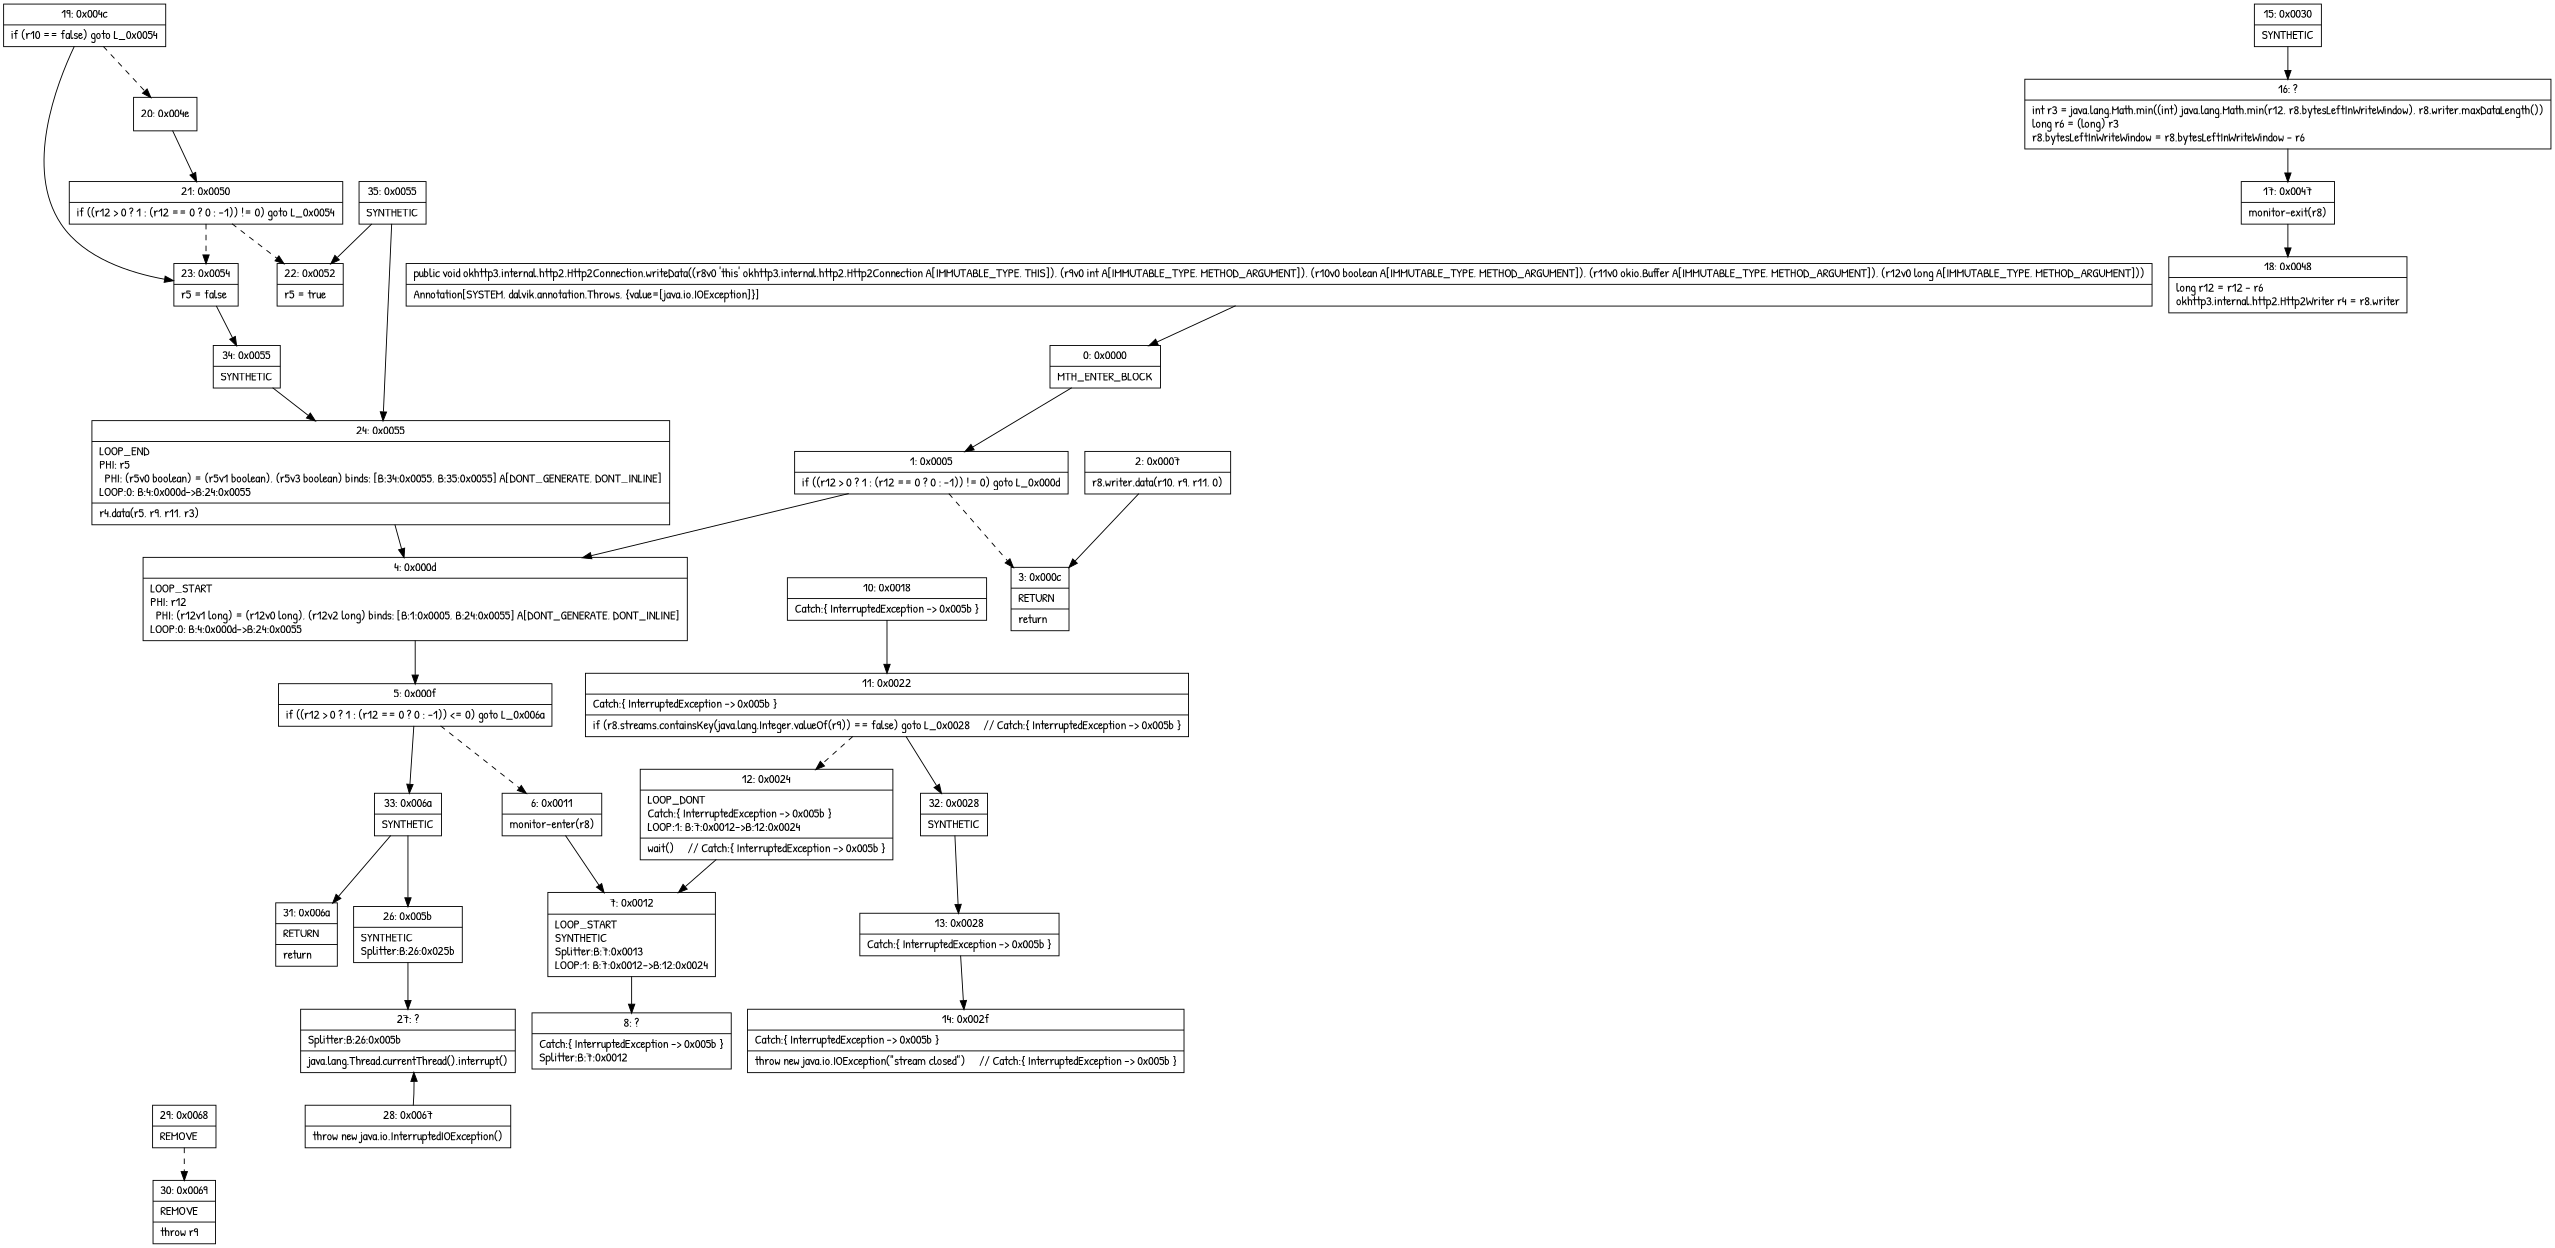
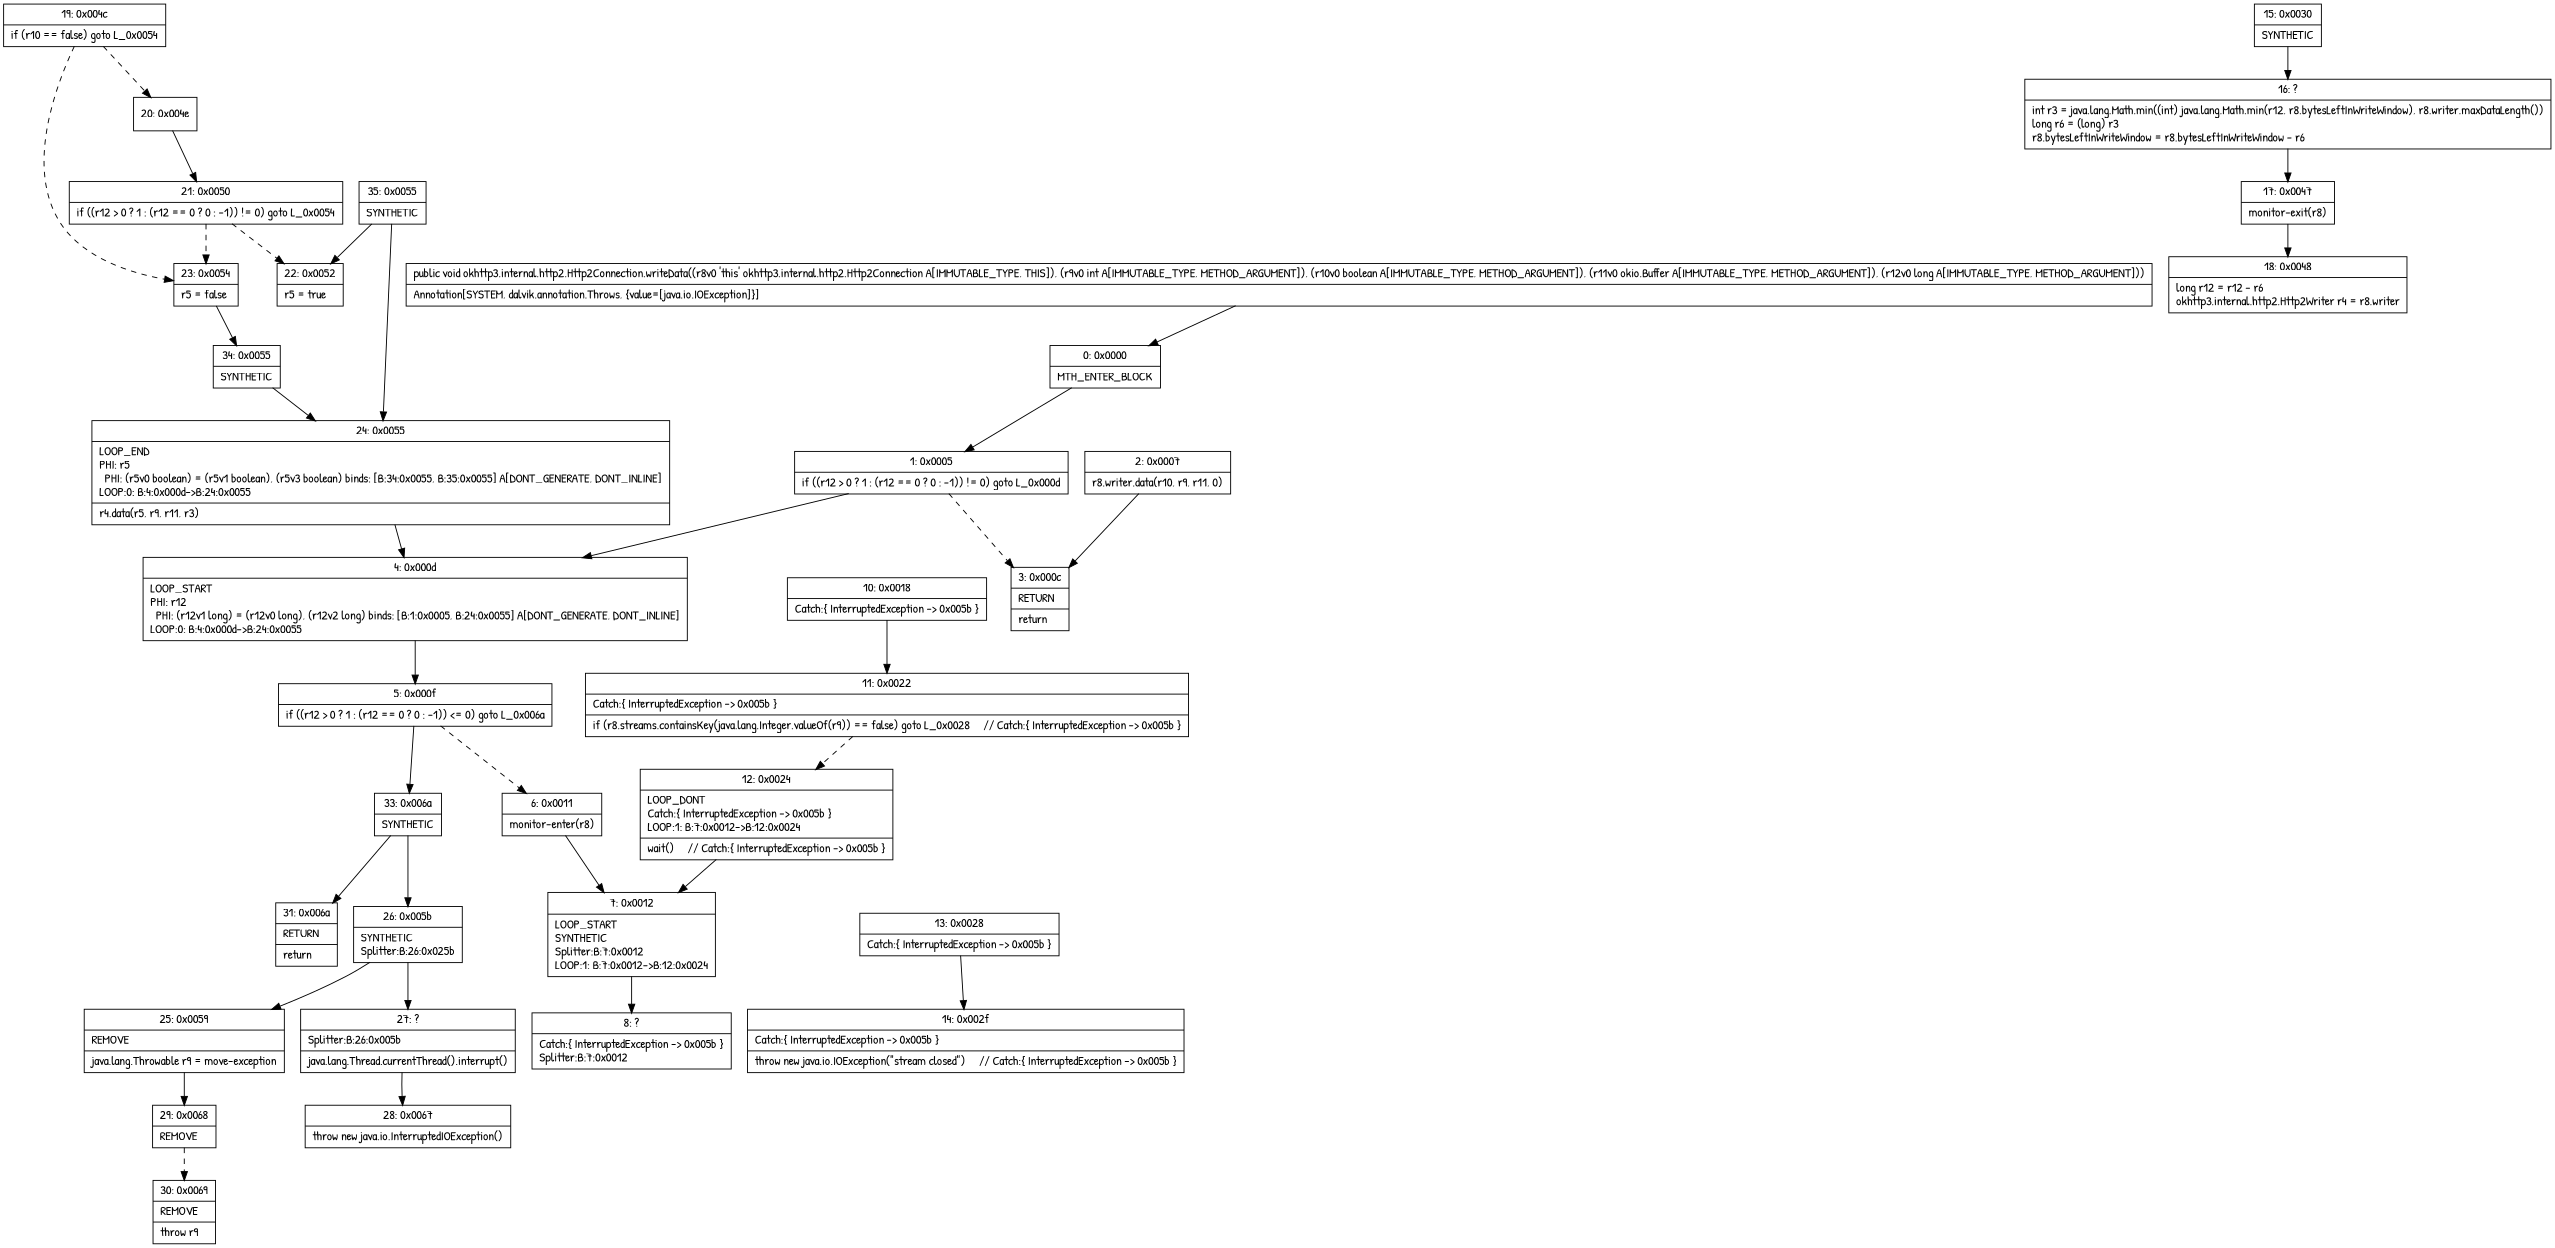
edge "19: 0x004c" -> "23: 0x0054": style solid -> dashed
node "32: 0x0028": removed
node "7: 0x0012": text "Splitter:B:7:0x0013" -> "Splitter:B:7:0x0012"
node "25: 0x0059": added
edge "28: 0x0067" -> "27: ?": reversed
